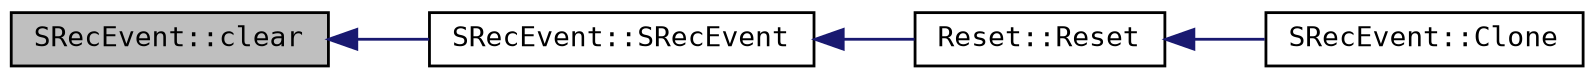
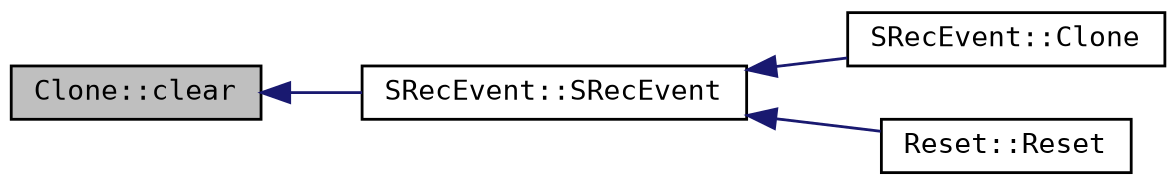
node "SRecEvent::clear": label "SRecEvent::clear" -> "Clone::clear"
edge "SRecEvent::Clone" -> "Reset::Reset": now "SRecEvent::Clone" -> "SRecEvent::SRecEvent"
